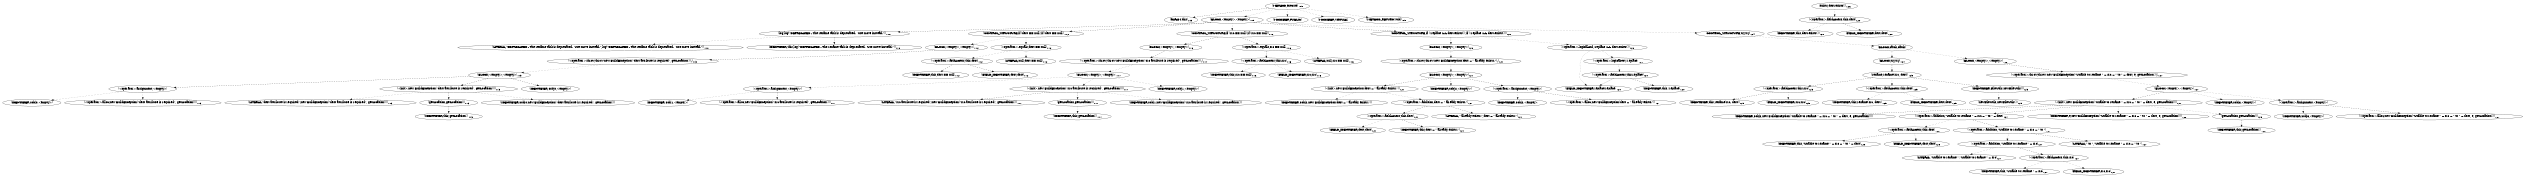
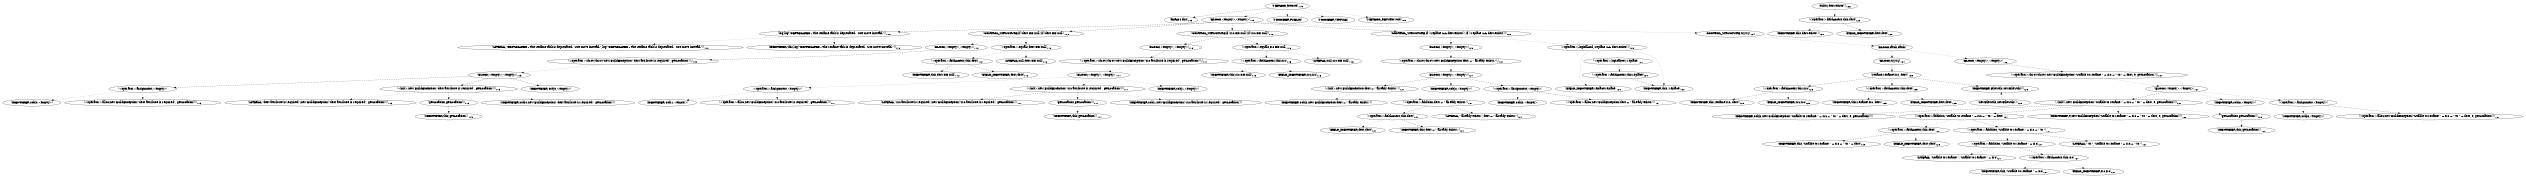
node "(METHOD,execute)": text "109" -> "119"
edge "(<operator>.logicalAnd,!replace && dest.exists())" -> "(<operator>.logicalNot,!replace)": now "(<operator>.logicalAnd,!replace && dest.exists())" -> "(IDENTIFIER,this,!replace)"
edge "(<operator>.fieldAccess,this.replace)" -> "(FIELD_IDENTIFIER,replace,replace)": removed
edge "(IDENTIFIER,FileUtils,newFileUtils())" -> "(newFileUtils,newFileUtils())": reversed
